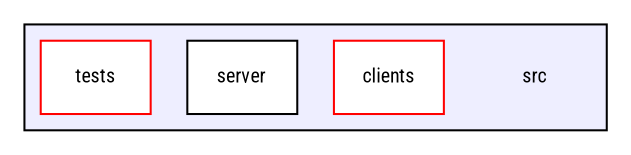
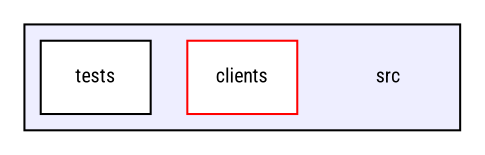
node "tests": color red -> black
node "server": removed
